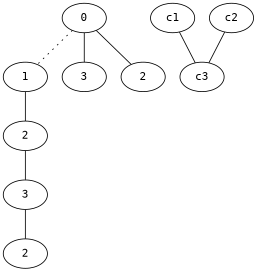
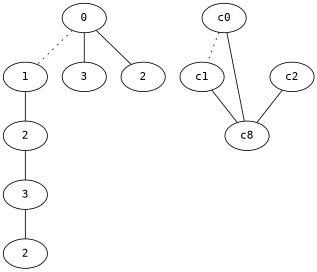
node "c0": added
node "c3": label "c3" -> "c8"
